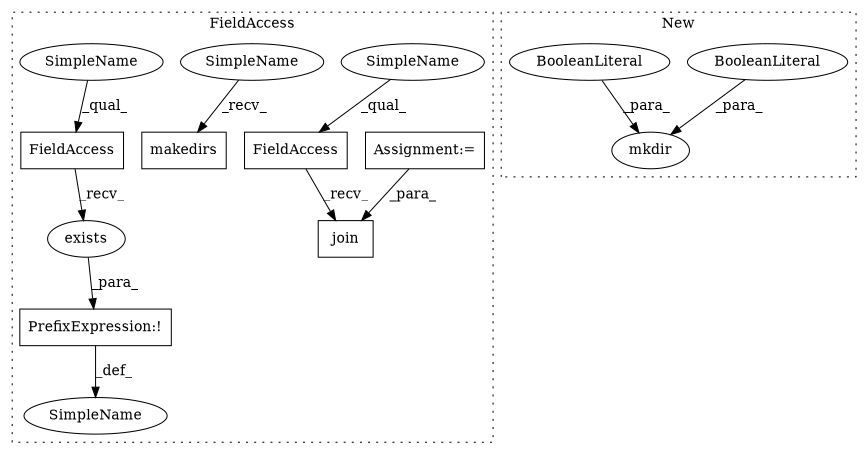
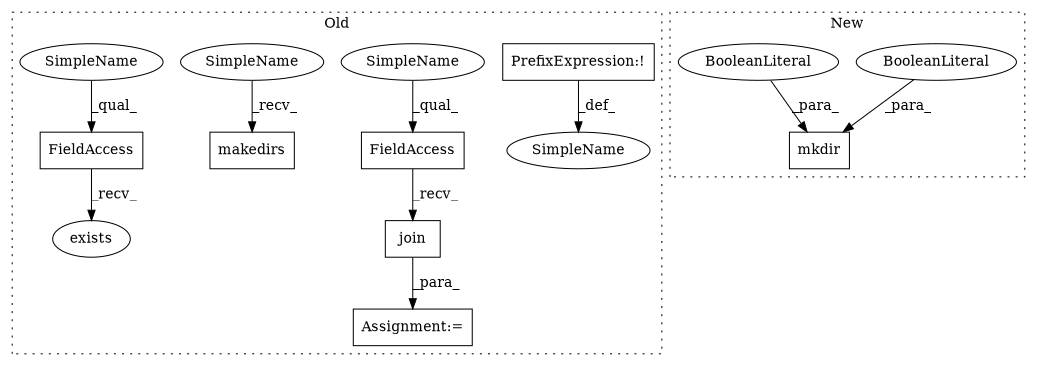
cluster "FieldAccess": label "FieldAccess" -> "Old"
node "mkdir": shape ellipse -> box
edge "Assignment:=" -> "join": reversed
edge "exists" -> "PrefixExpression:!": removed, label "_para_"
